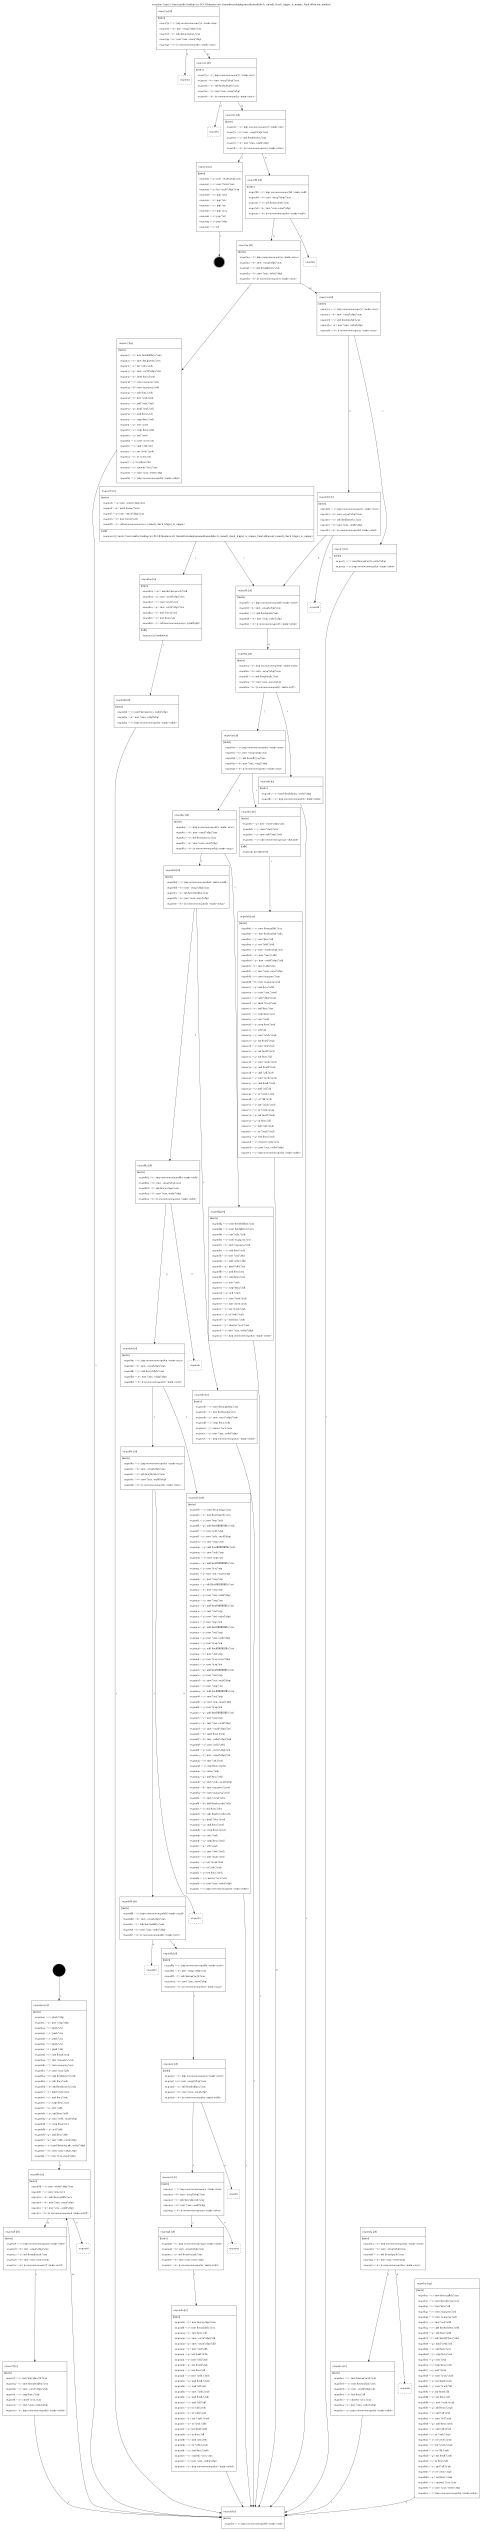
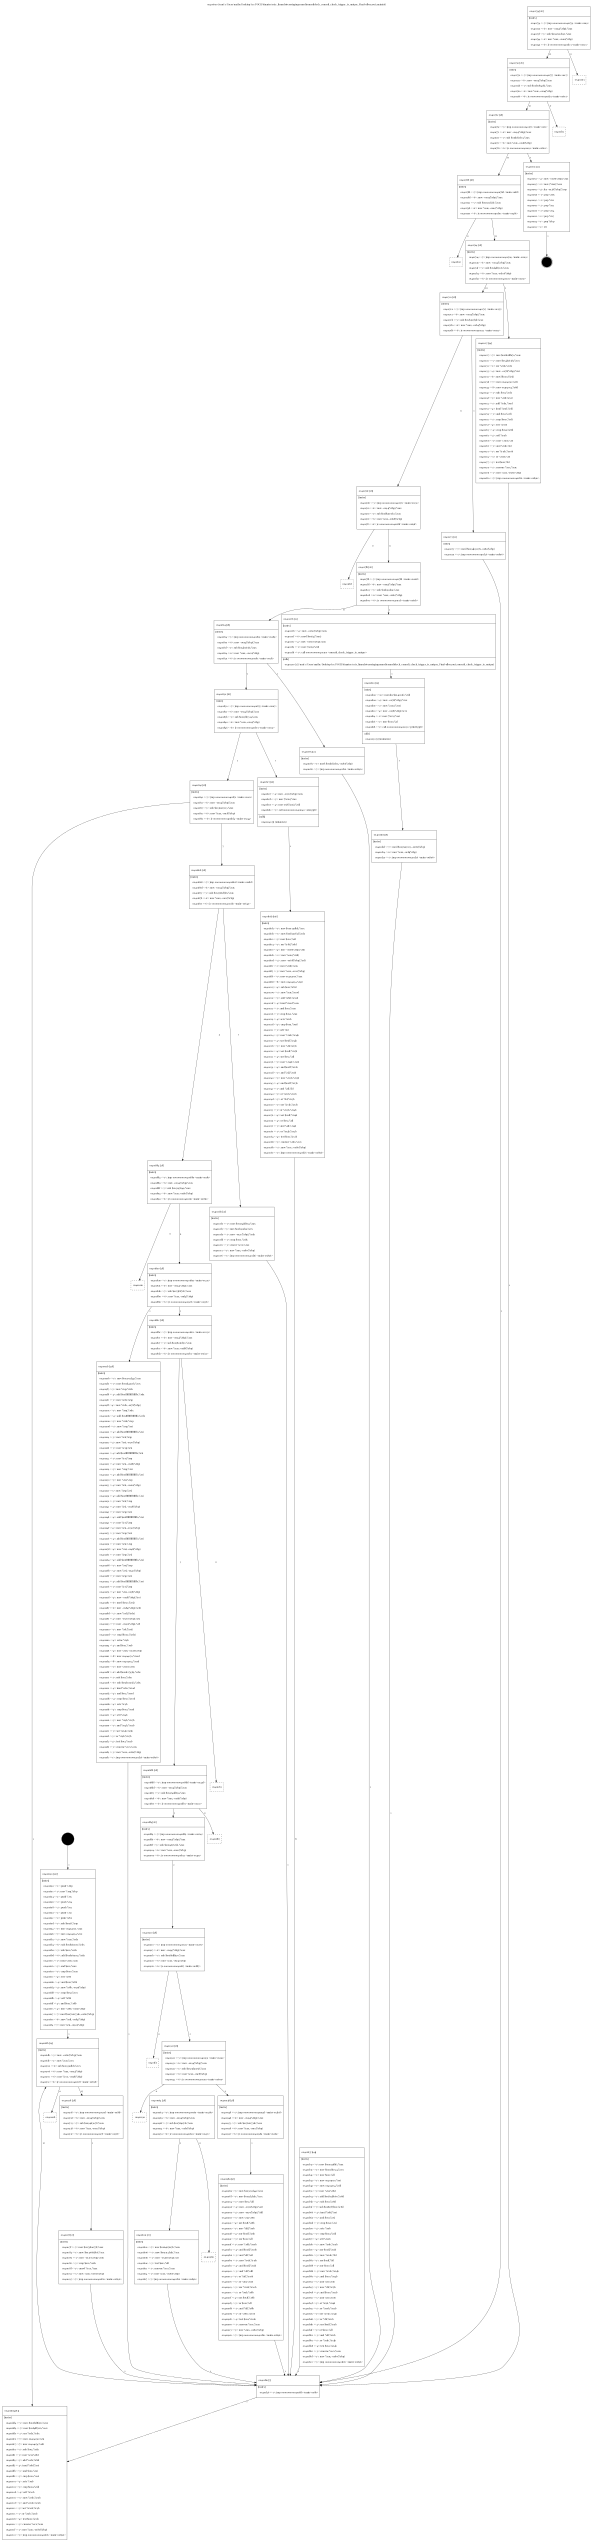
edge "0x401ceb [21]" -> "0x4017f8 [28]": reversed
edge "0x401dd4 [83]" -> "0x401f26 [5]": reversed
